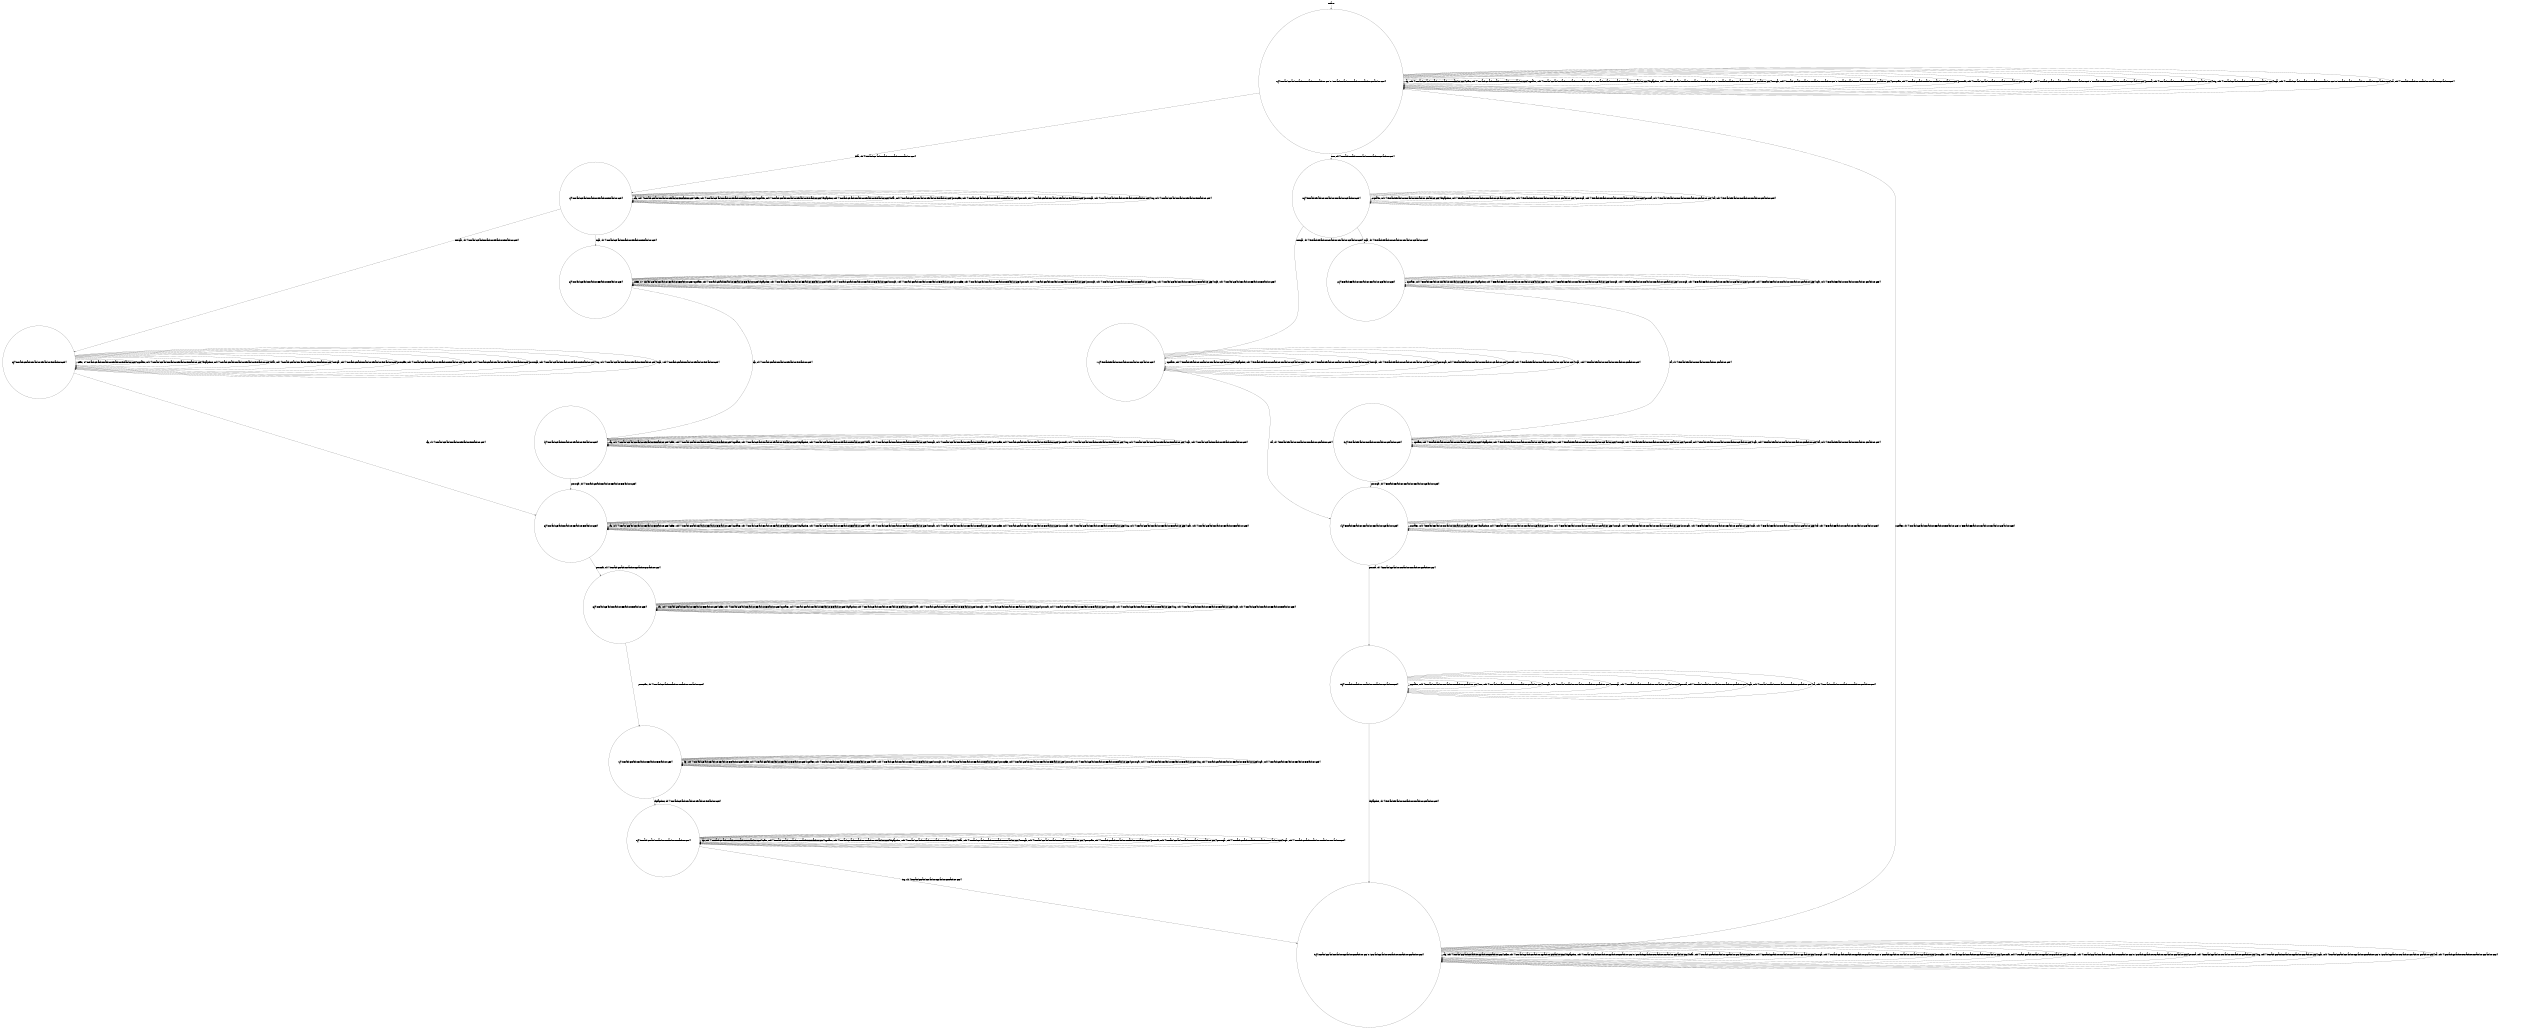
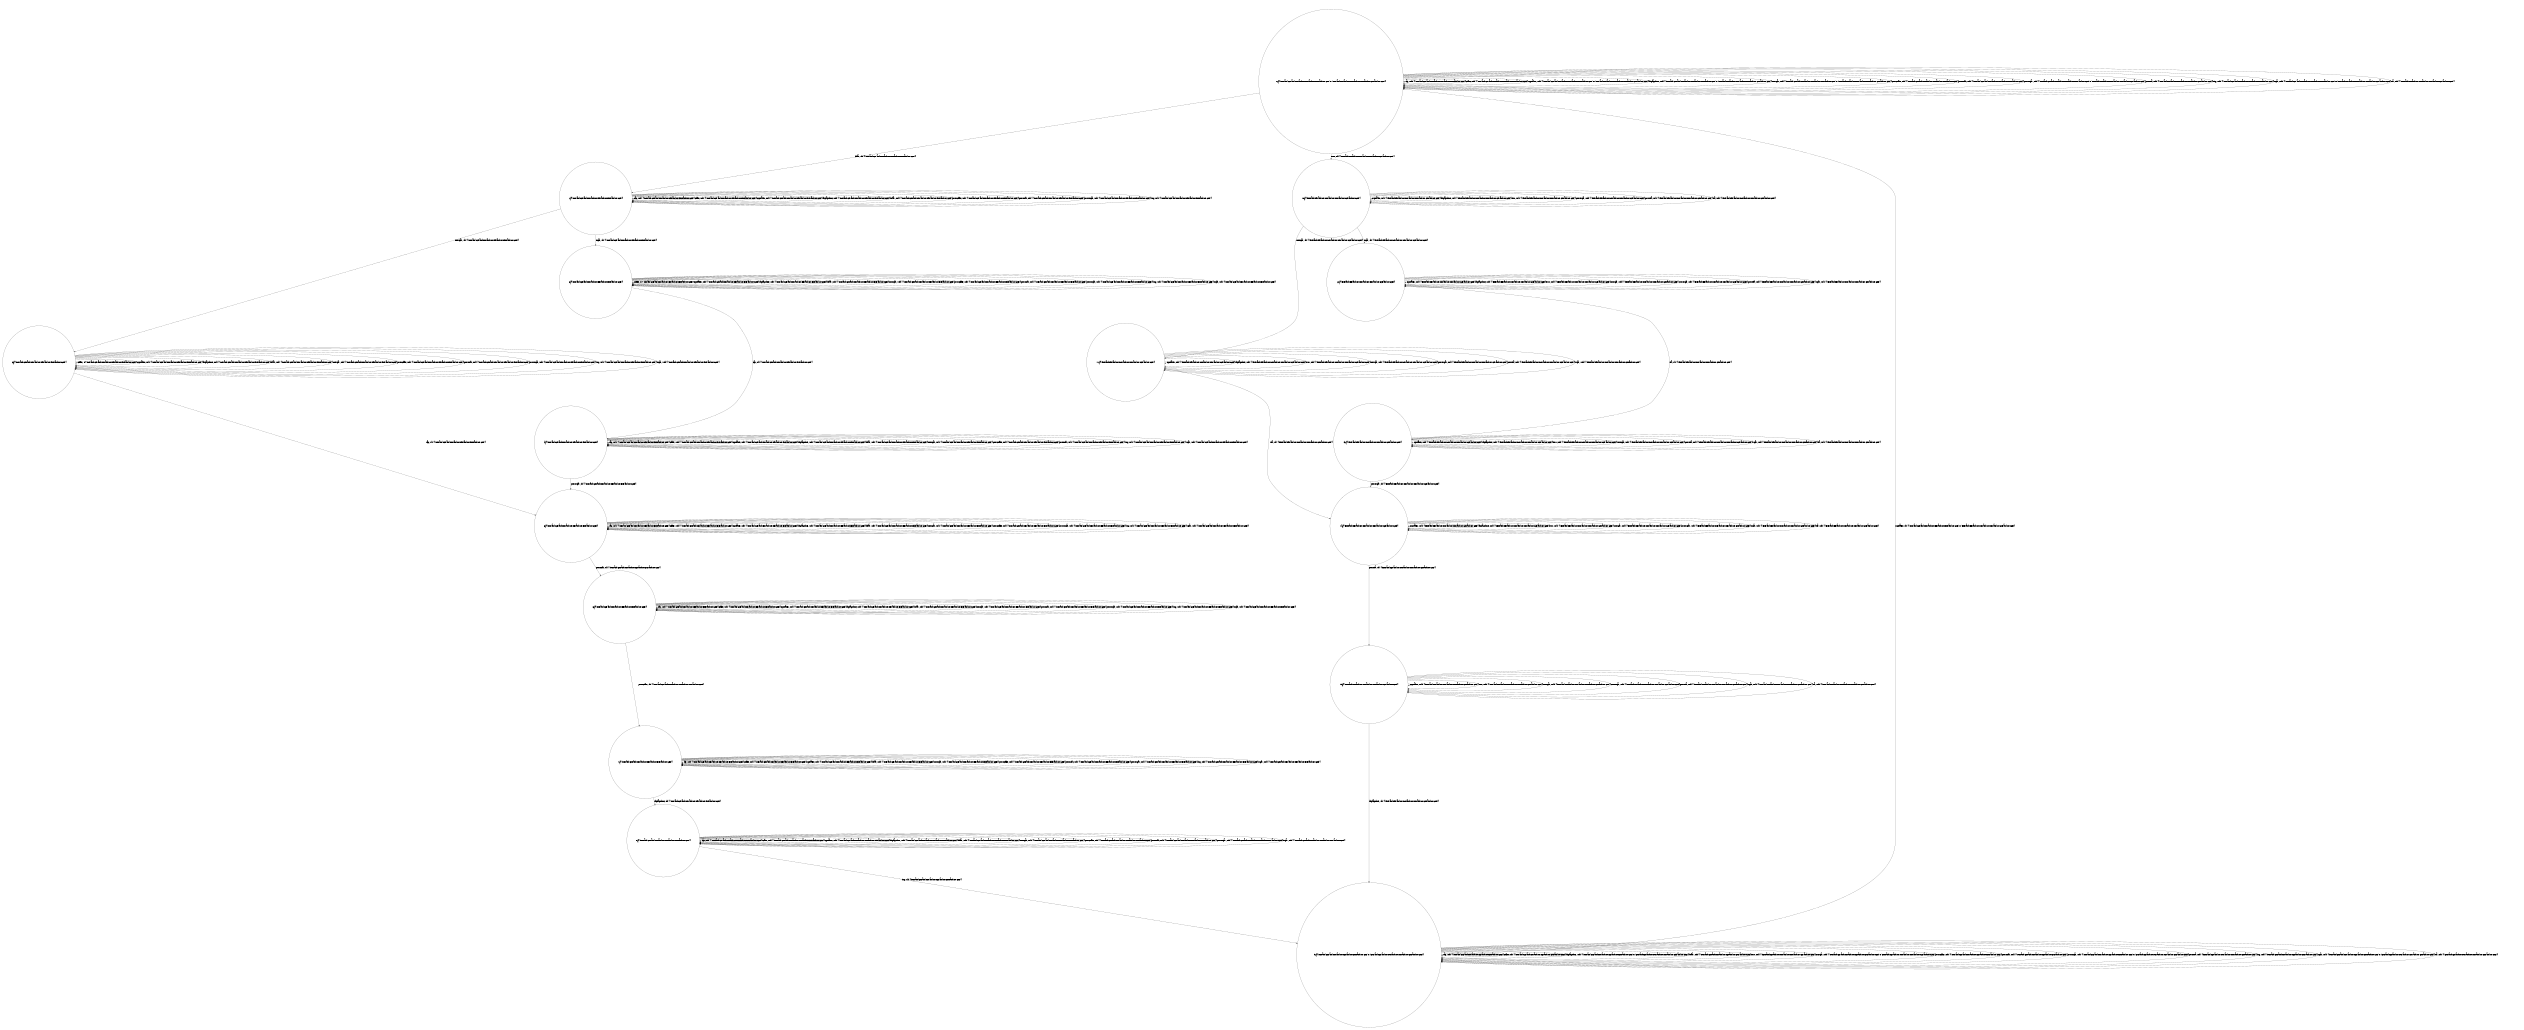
node "__start0": removed
